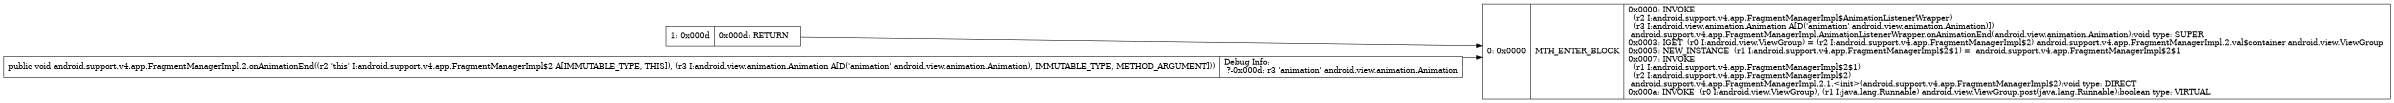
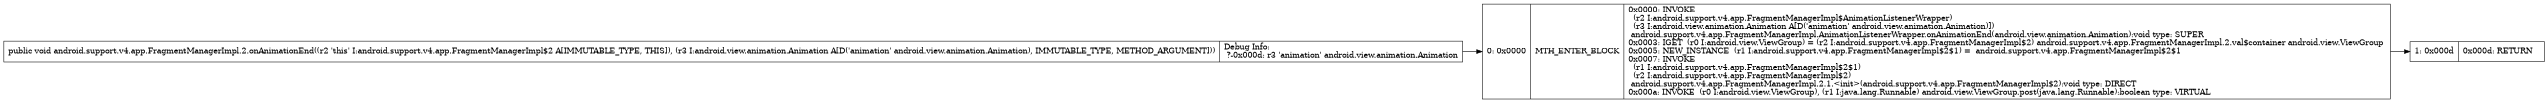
edge "1: 0x000d" -> "0: 0x0000": reversed
